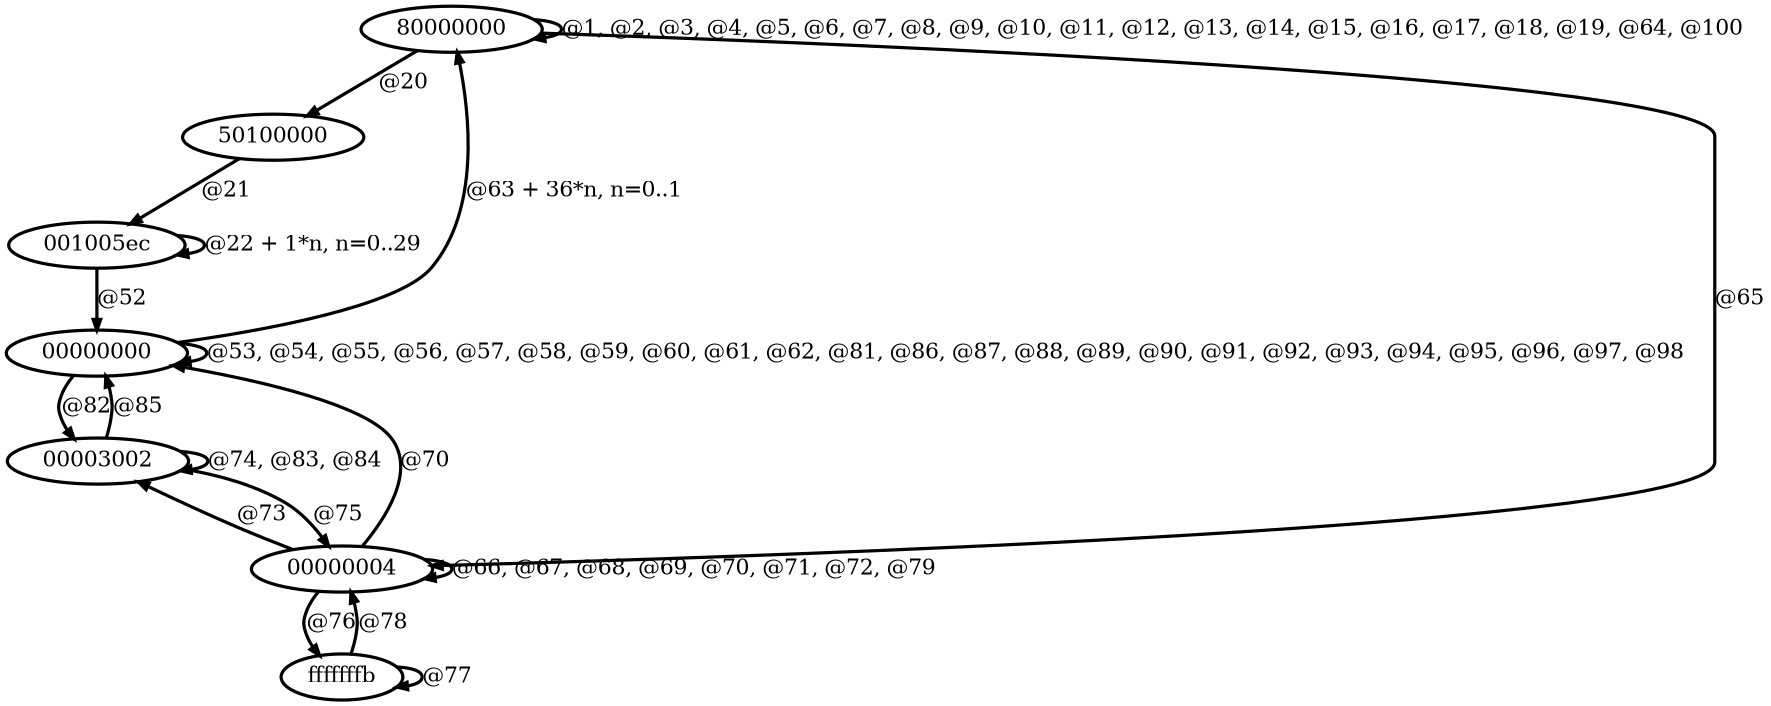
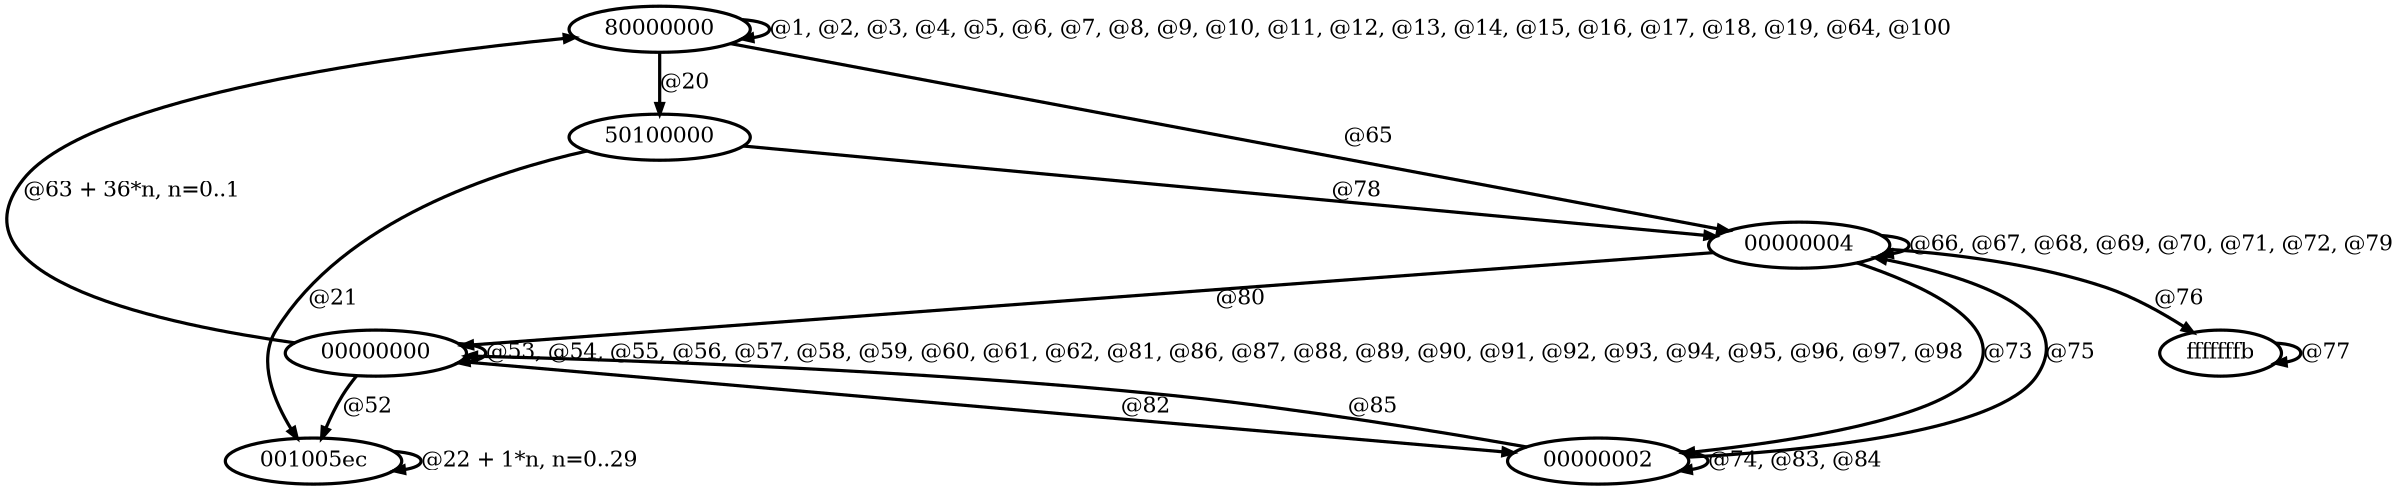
edge "001005ec" -> "00000000": reversed
node "00003002": label "00003002" -> "00000002"
edge "00000004" -> "00000000": label "@70" -> "@80"
edge "fffffffb" -> "00000004": now "50100000" -> "00000004"
